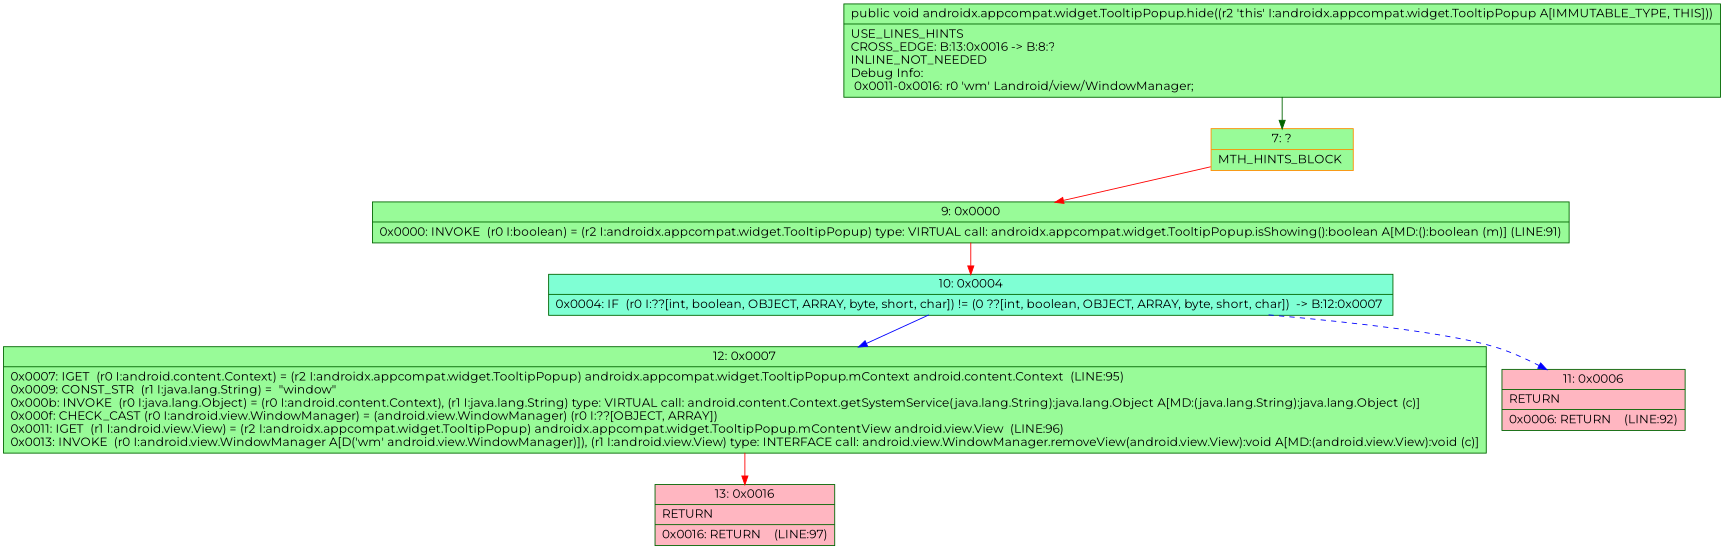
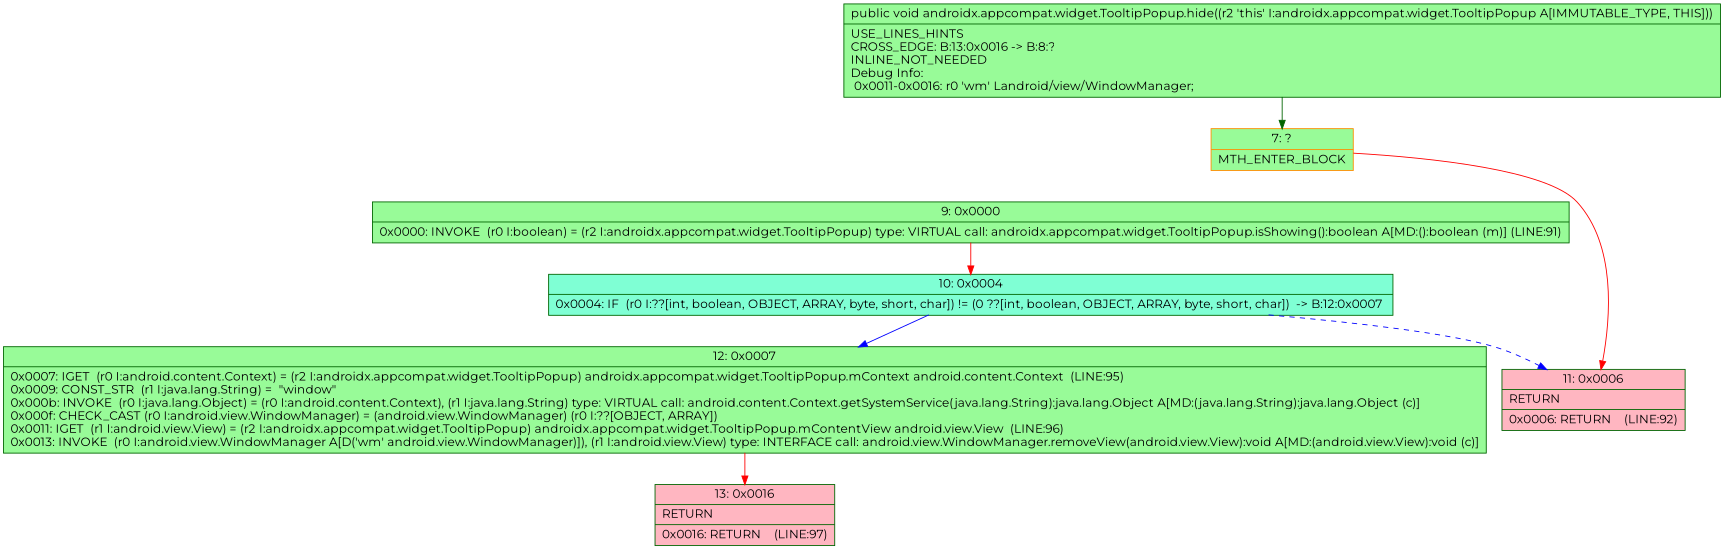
node "7: ?": text "MTH_HINTS_BLOCK" -> "MTH_ENTER_BLOCK"
edge "7: ?" -> "9: 0x0000": now "7: ?" -> "11: 0x0006"
